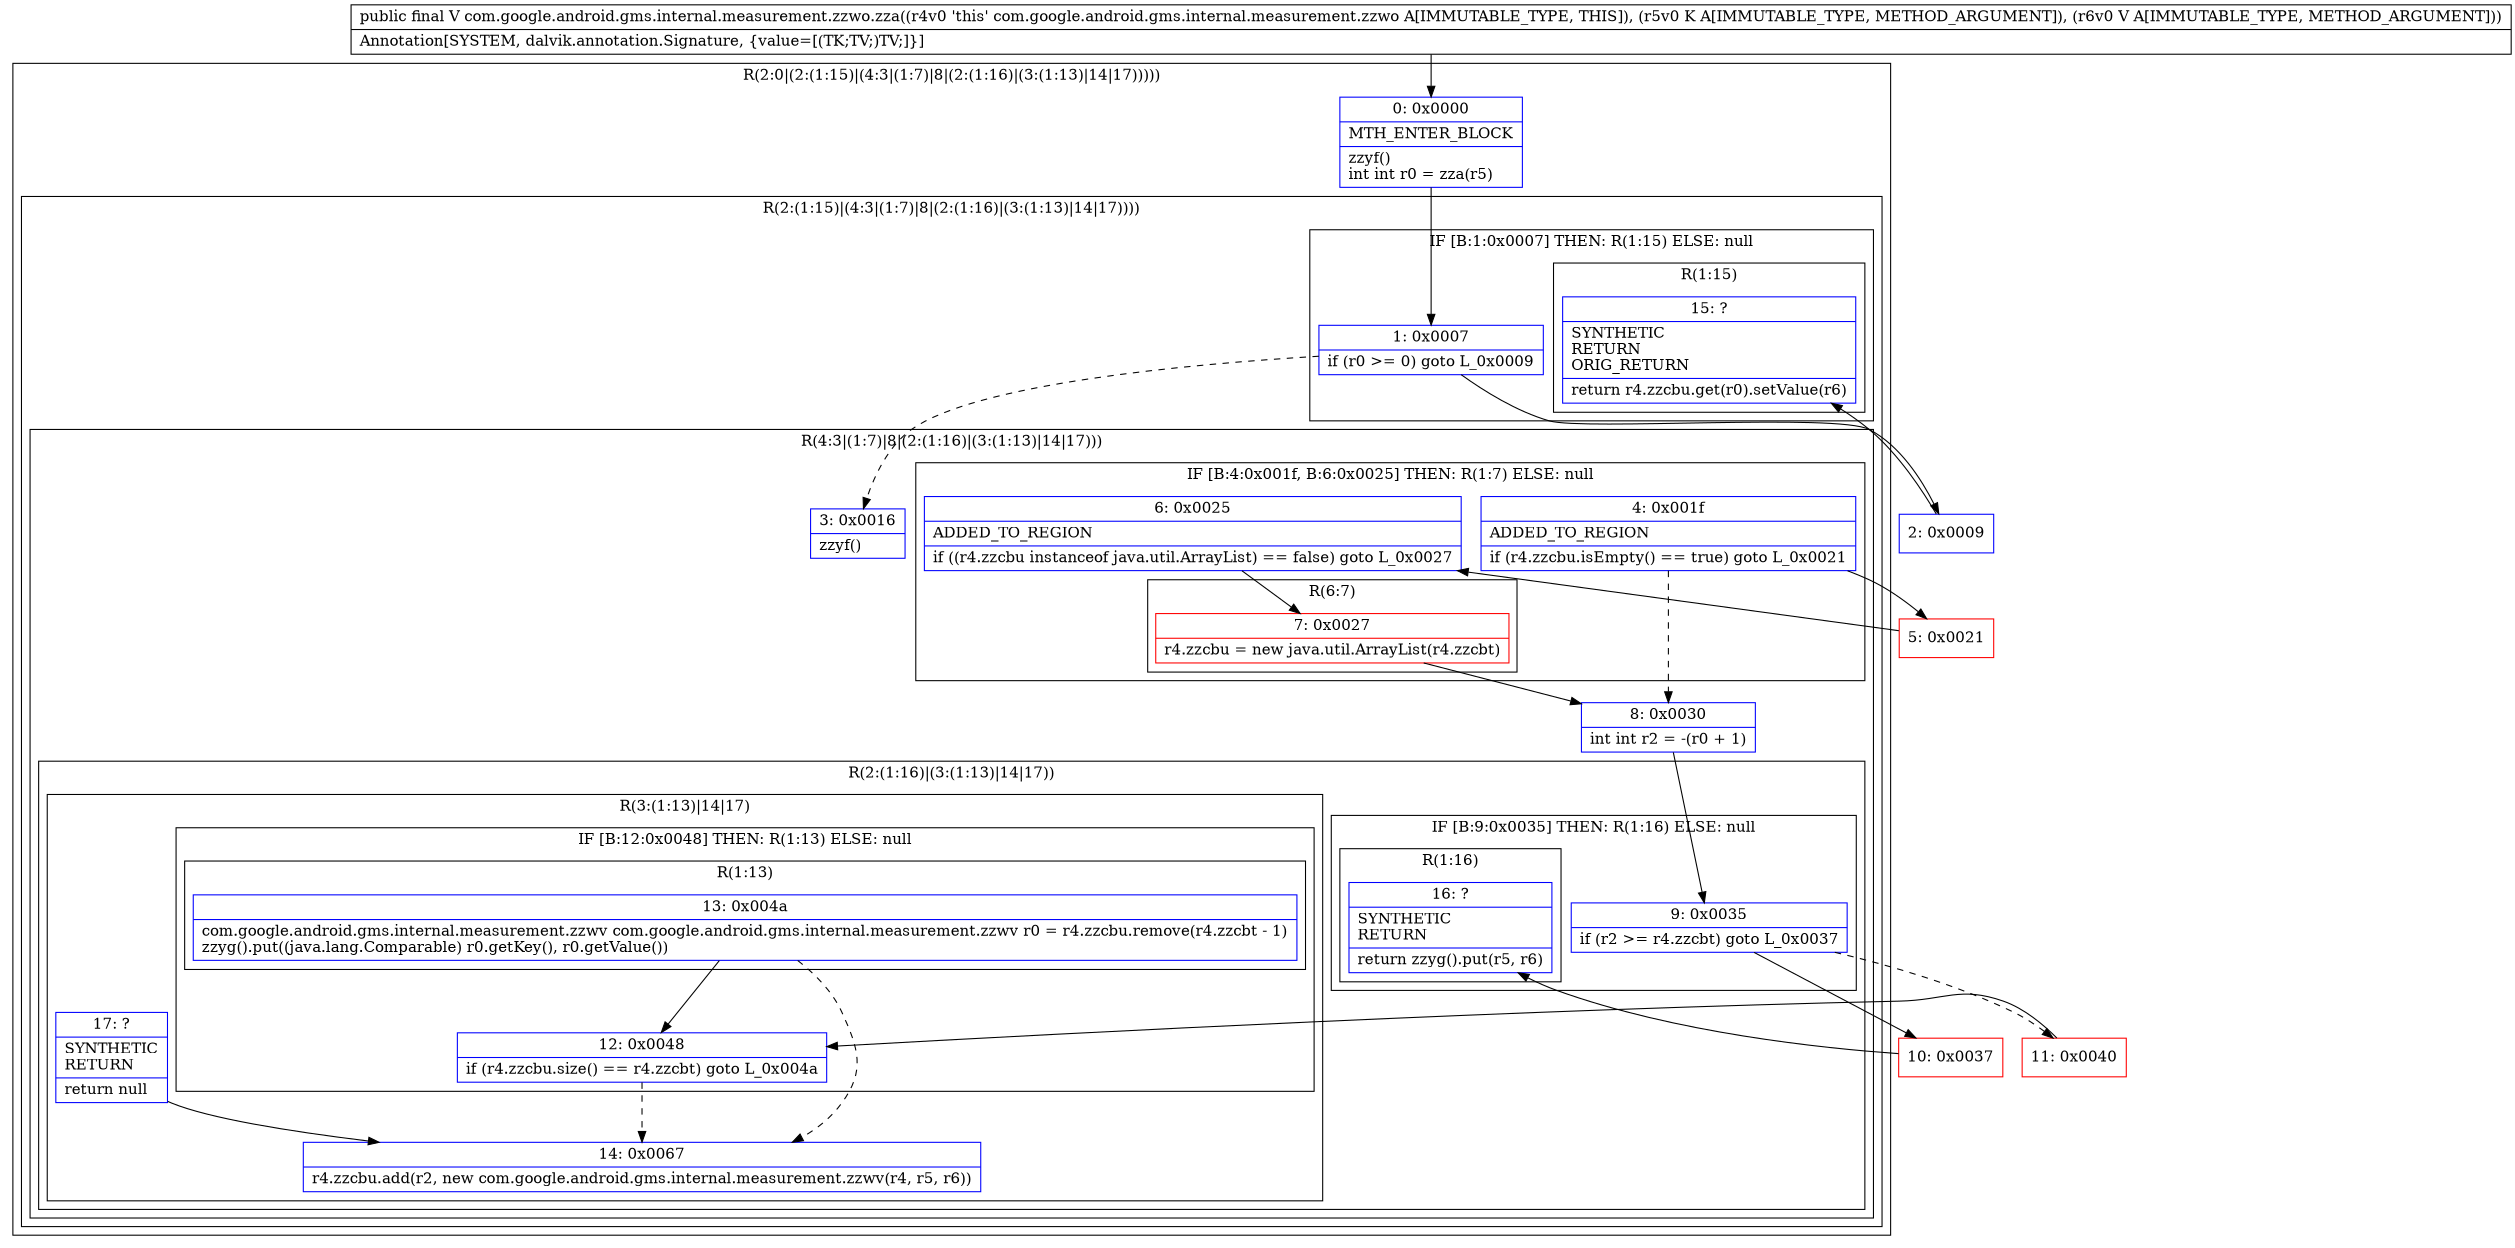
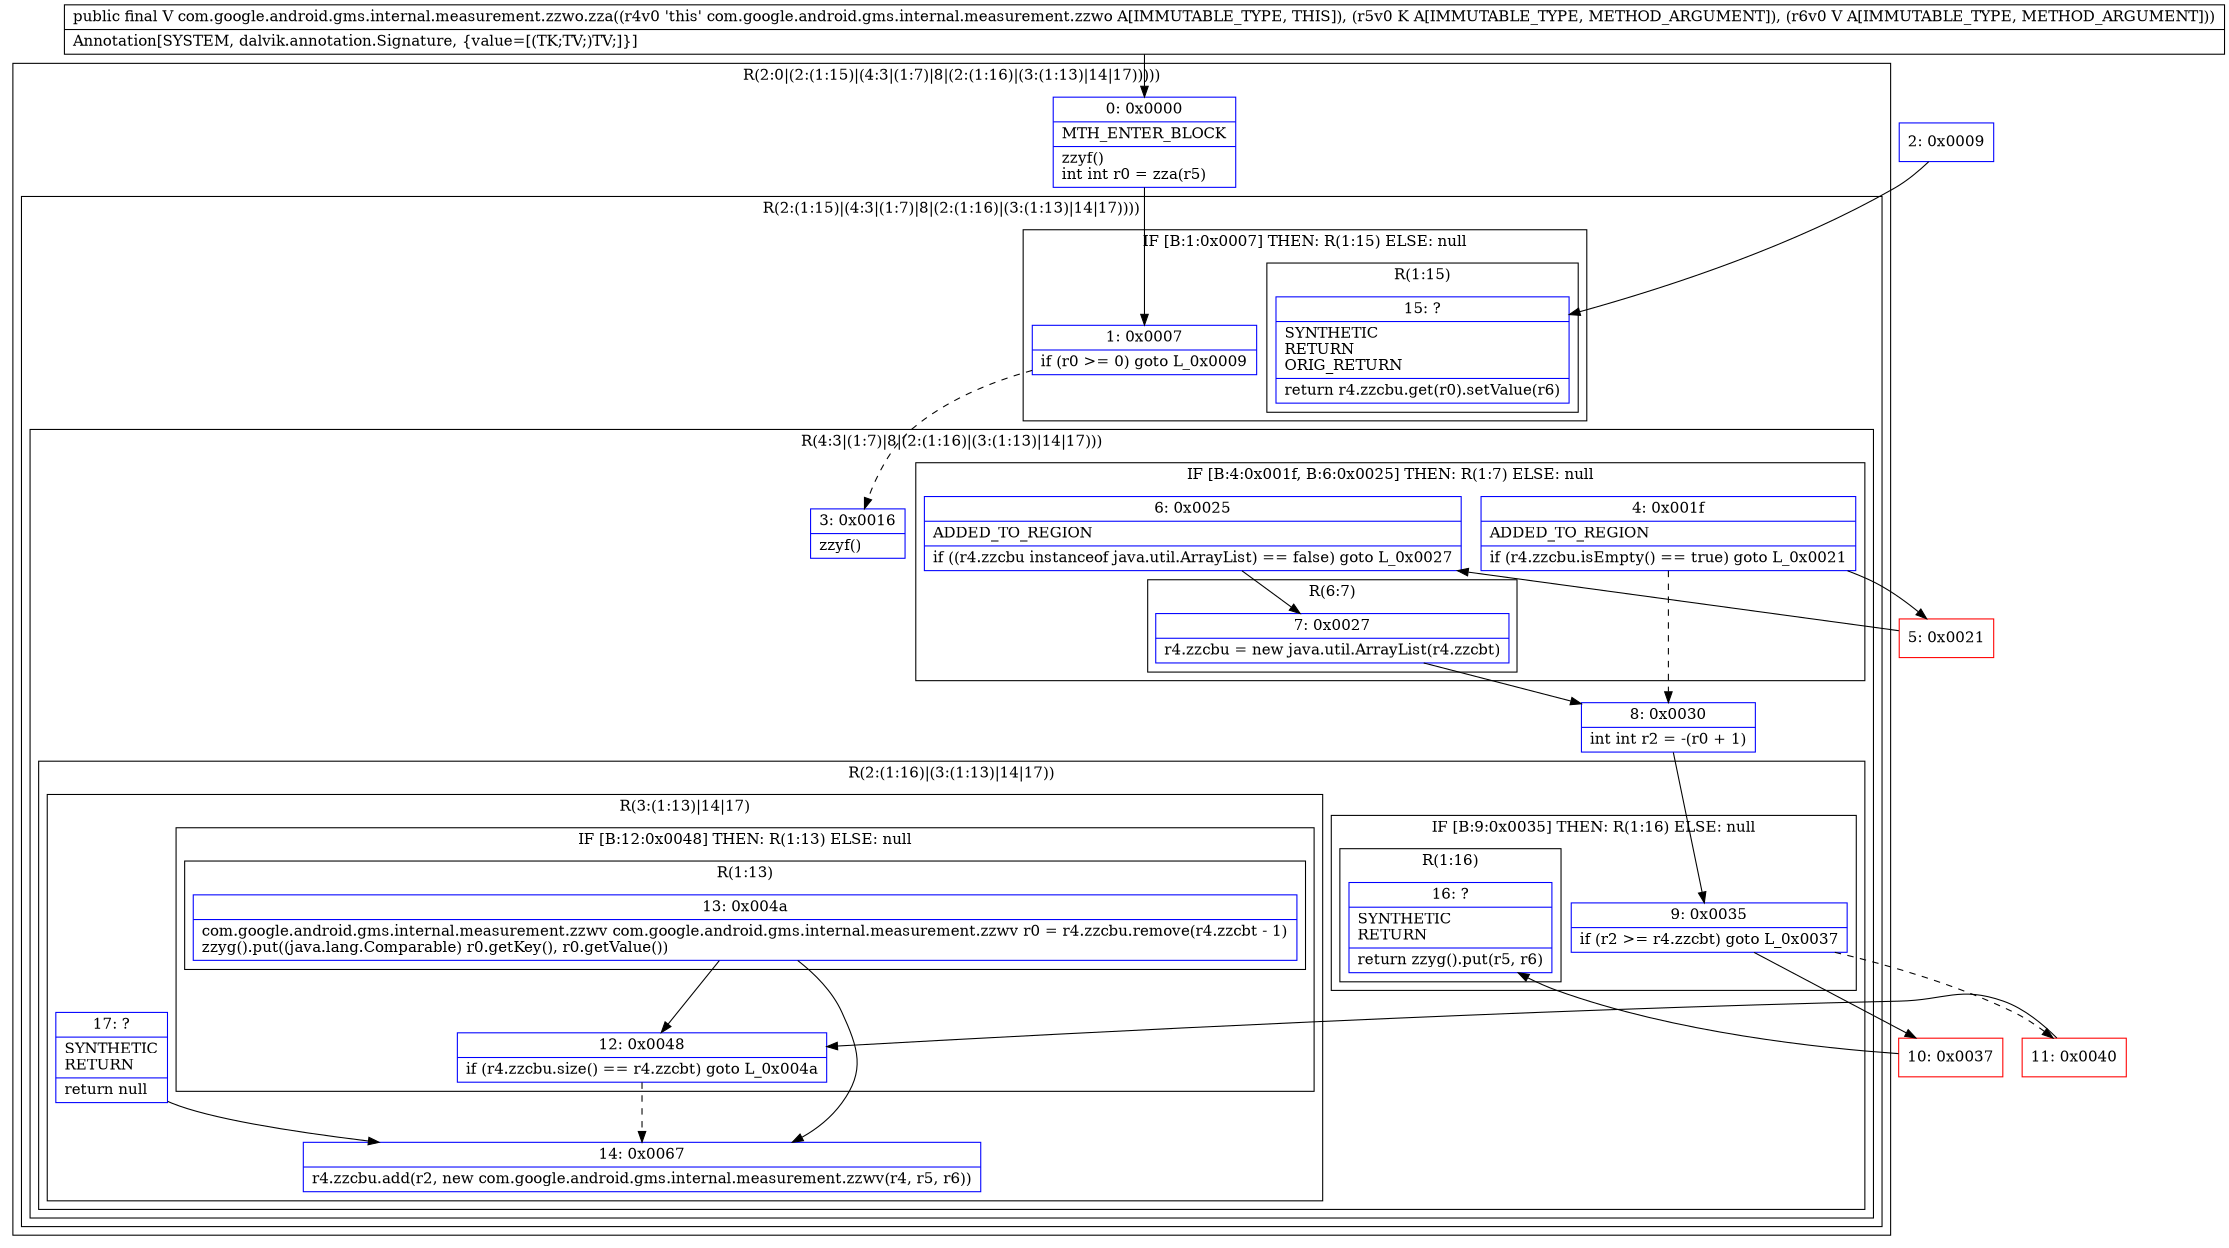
edge "1: 0x0007" -> "2: 0x0009": removed
node "7: 0x0027": color red -> blue
edge "13: 0x004a" -> "14: 0x0067": style dashed -> solid
